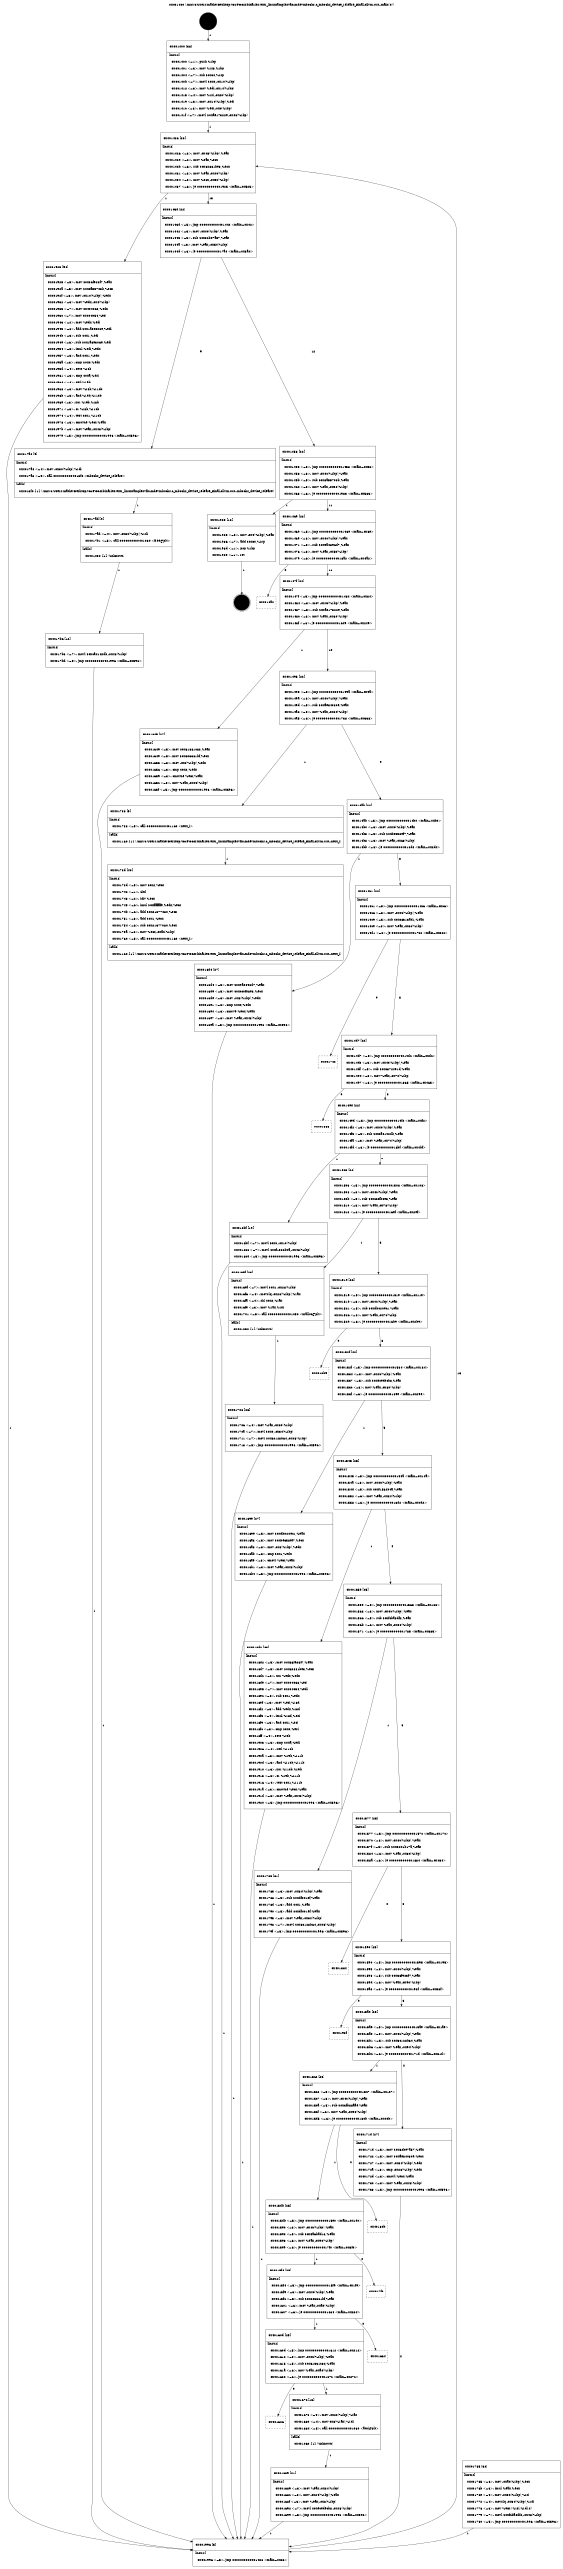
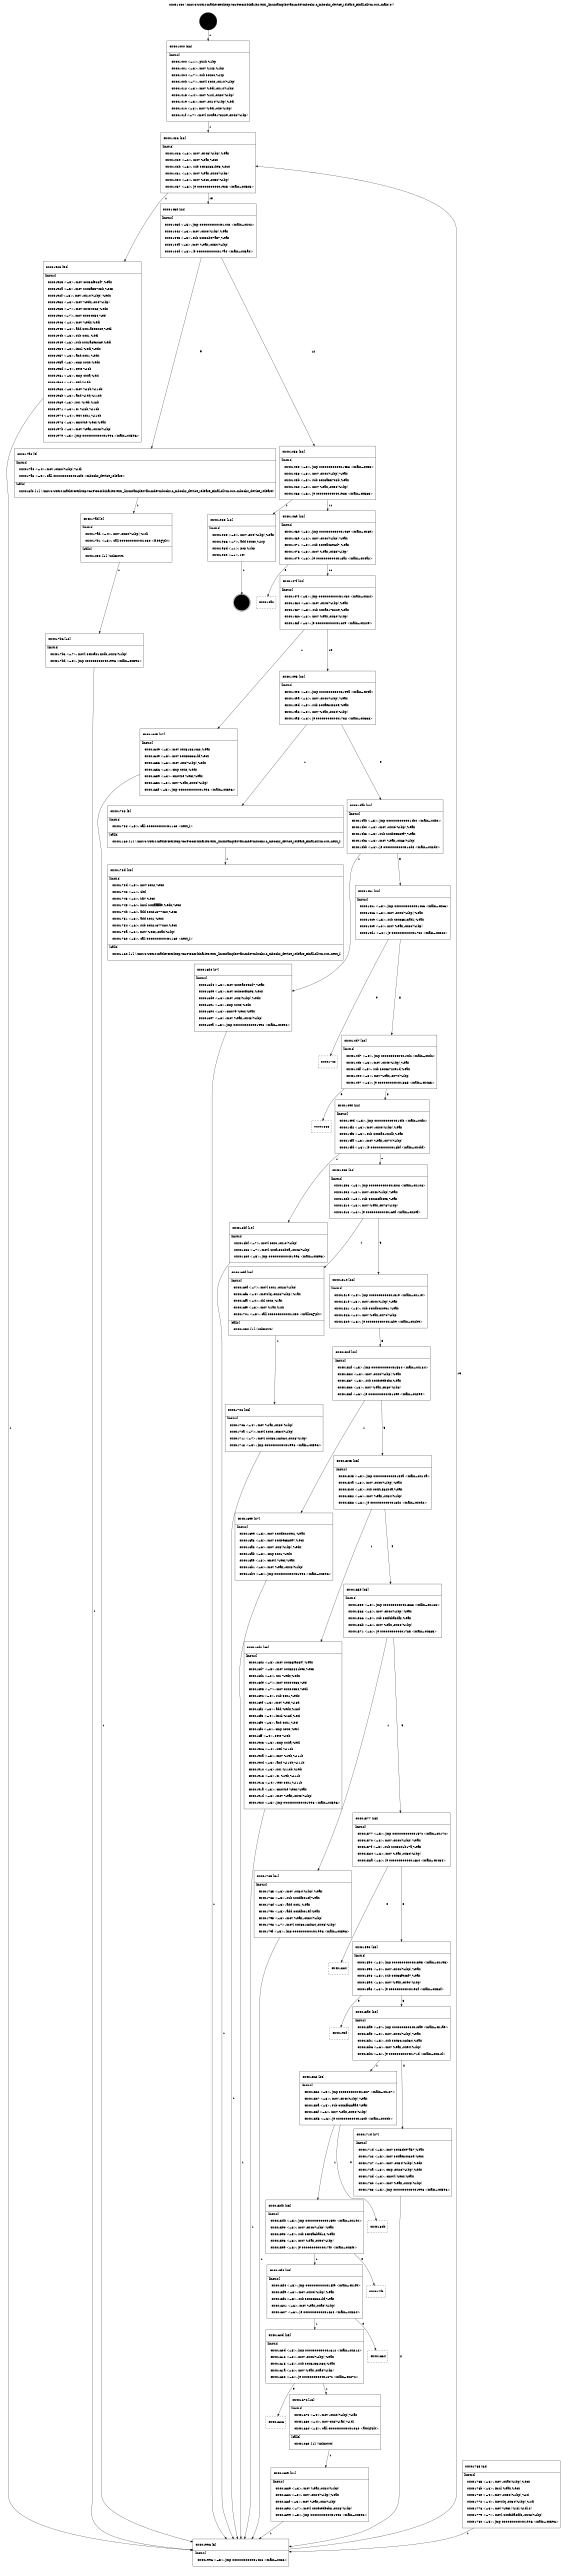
node "0x4016b9": removed
